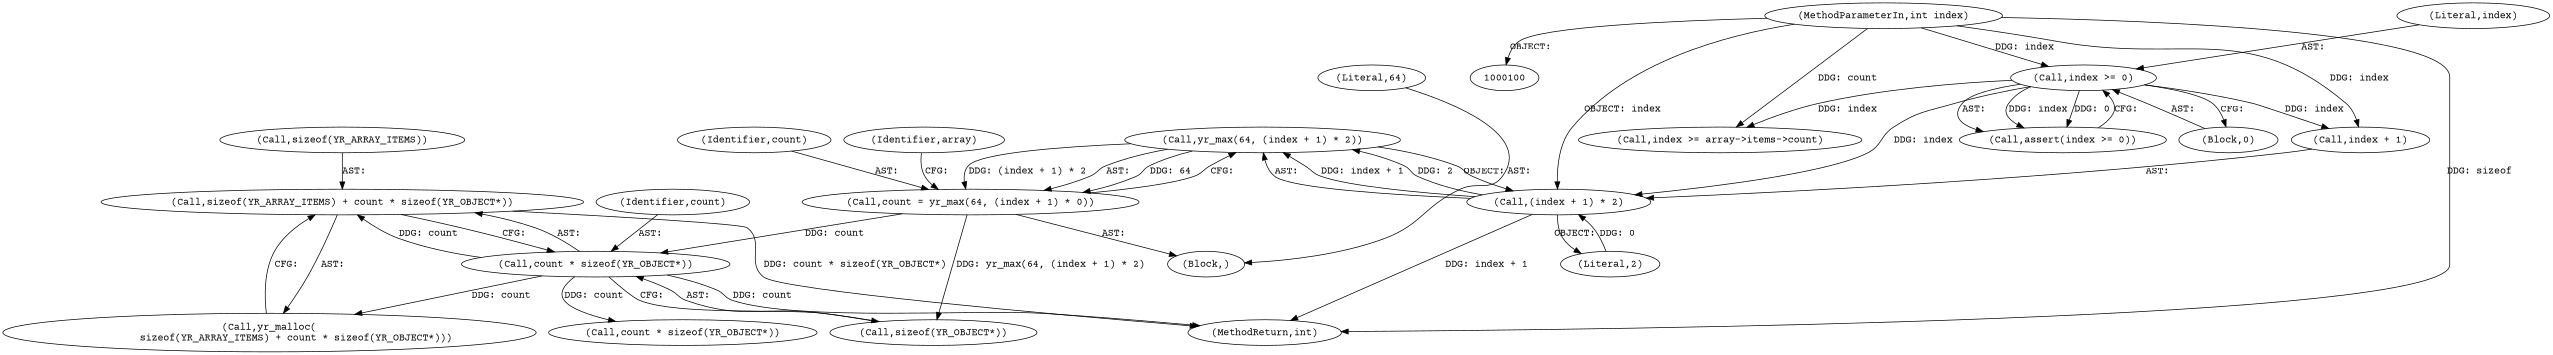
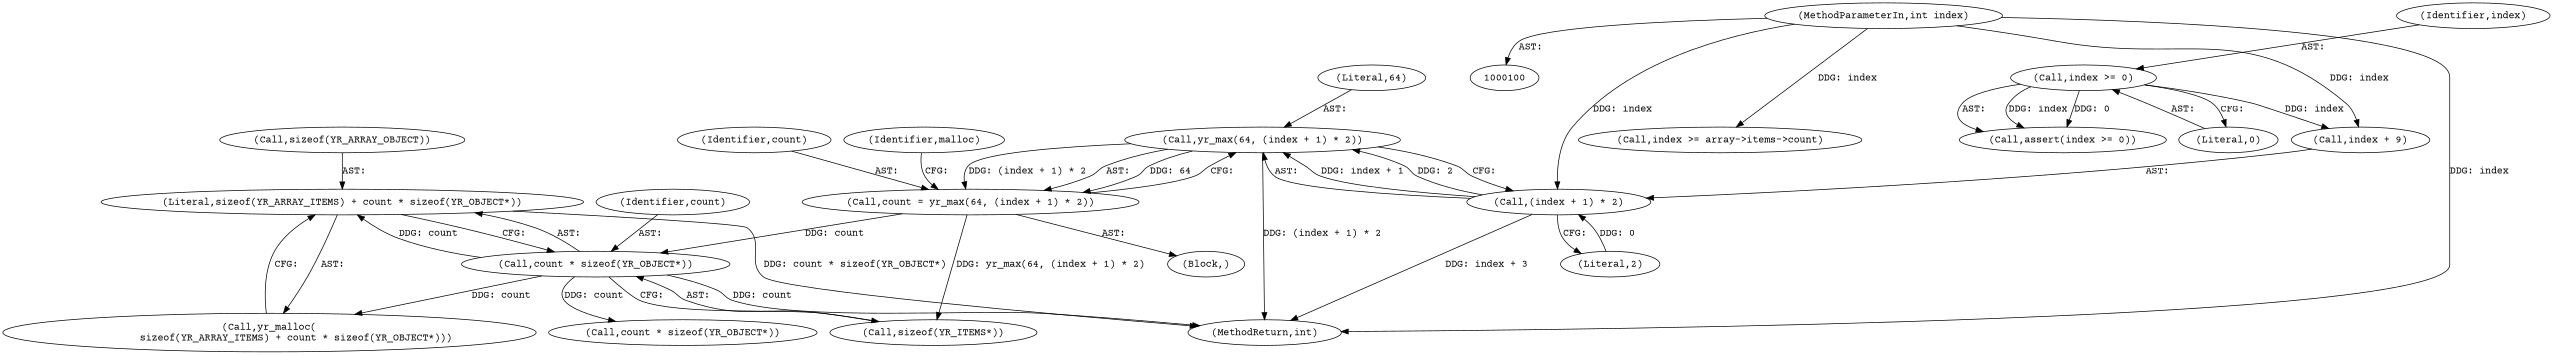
node "(Literal,index)": label "(Literal,index)" -> "(Identifier,index)"
edge "(MethodParameterIn,int index)" -> "(Call,index >= 0)": removed, label "DDG: index"
edge "(MethodParameterIn,int index)" -> "1000100": label "OBJECT: " -> "AST: "
edge "(MethodParameterIn,int index)" -> "(Call,index >= array->items->count)": label "DDG: count" -> "DDG: index"
edge "(Call,index >= 0)" -> "(Call,index >= array->items->count)": removed, label "DDG: index"
edge "(MethodParameterIn,int index)" -> "(Call,(index + 1) * 2)": label "OBJECT: index" -> "DDG: index"
edge "(Call,assert(index >= 0))" -> "(Call,index >= 0)": removed, label "CFG:"
node "(Call,sizeof(YR_ARRAY_ITEMS))": label "(Call,sizeof(YR_ARRAY_ITEMS))" -> "(Call,sizeof(YR_ARRAY_OBJECT))"
node "(Identifier,array)": label "(Identifier,array)" -> "(Identifier,malloc)"
node "(Block,0)": label "(Block,0)" -> "(Literal,0)"
node "(Call,index + 1)": label "(Call,index + 1)" -> "(Call,index + 9)"
edge "(Call,index >= 0)" -> "(Call,(index + 1) * 2)": removed, label "DDG: index"
edge "(Call,yr_max(64, (index + 1) * 2))" -> "(Call,(index + 1) * 2)": label "OBJECT: " -> "CFG: "
edge "(MethodParameterIn,int index)" -> "(MethodReturn,int)": label "DDG: sizeof" -> "DDG: index"
node "(Call,sizeof(YR_ARRAY_ITEMS) + count * sizeof(YR_OBJECT*))": label "(Call,sizeof(YR_ARRAY_ITEMS) + count * sizeof(YR_OBJECT*))" -> "(Literal,sizeof(YR_ARRAY_ITEMS) + count * sizeof(YR_OBJECT*))"
node "(Call,count = yr_max(64, (index + 1) * 0))": label "(Call,count = yr_max(64, (index + 1) * 0))" -> "(Call,count = yr_max(64, (index + 1) * 2))"
edge "(Literal,64)" -> "(Block,)": now "(Literal,64)" -> "(Call,yr_max(64, (index + 1) * 2))"
edge "(Call,yr_max(64, (index + 1) * 2))" -> "(MethodReturn,int)": added, label "DDG: (index + 1) * 2"
edge "(Call,(index + 1) * 2)" -> "(Literal,2)": label "OBJECT: " -> "CFG: "
edge "(Call,(index + 1) * 2)" -> "(MethodReturn,int)": label "DDG: index + 1" -> "DDG: index + 3"
node "(Call,sizeof(YR_OBJECT*))": label "(Call,sizeof(YR_OBJECT*))" -> "(Call,sizeof(YR_ITEMS*))"
